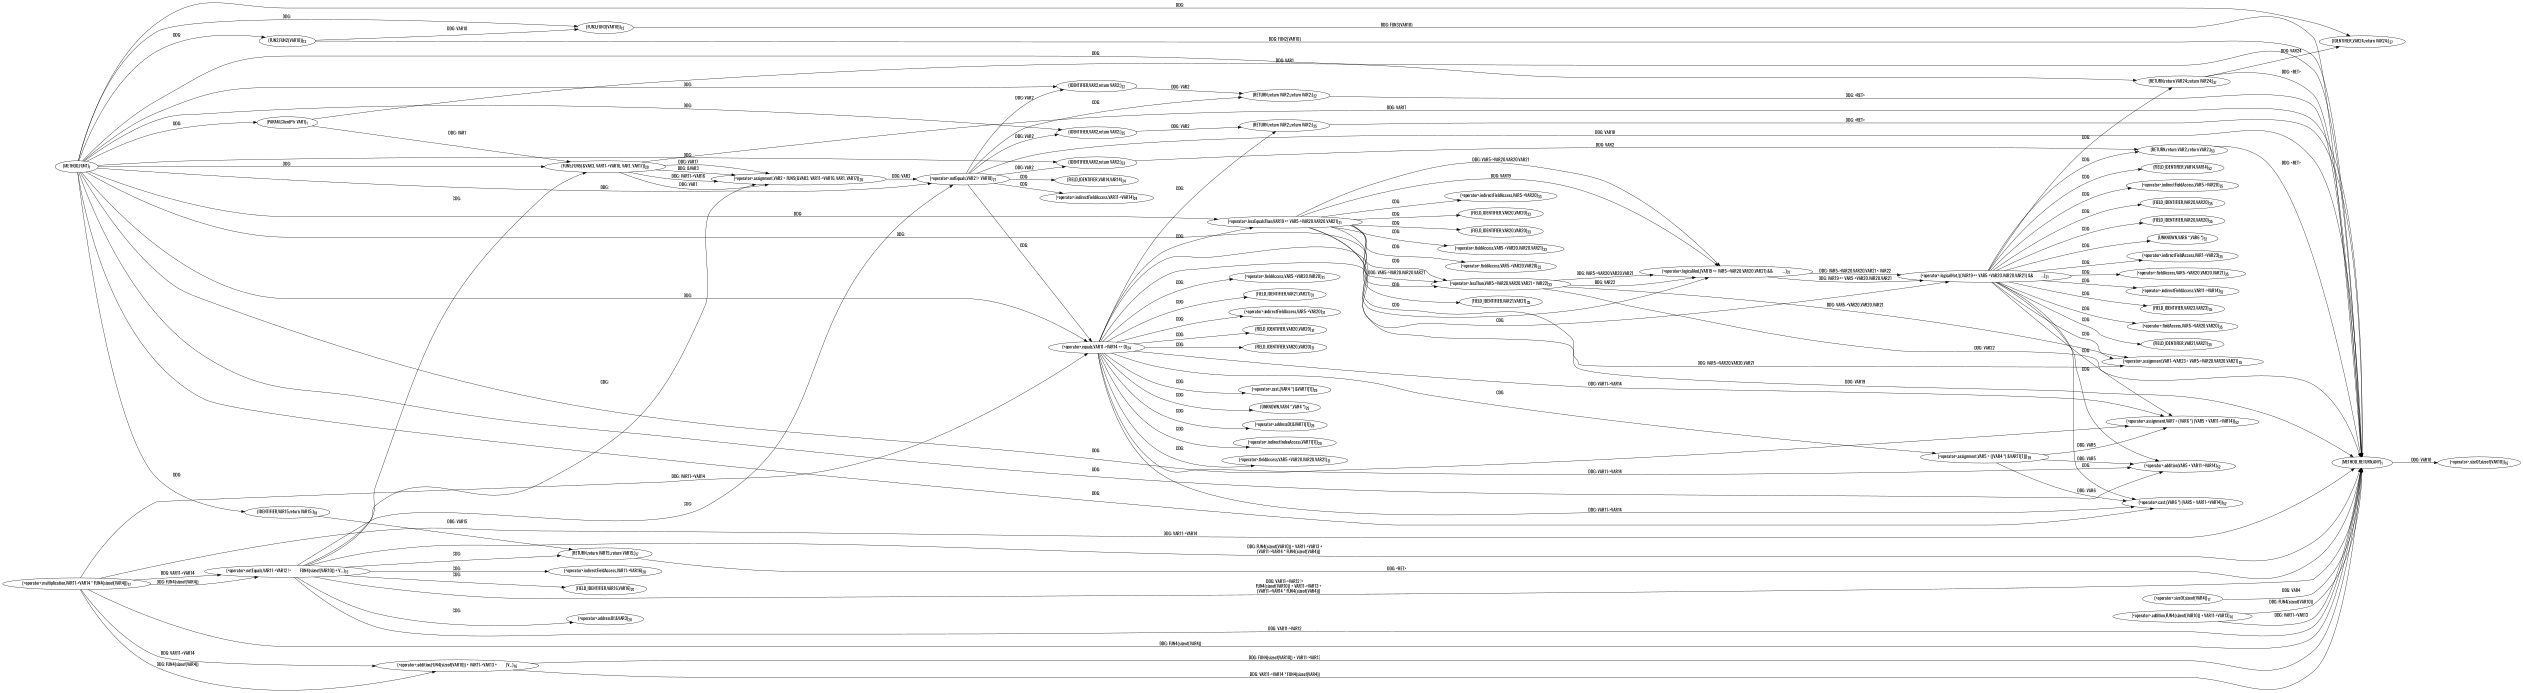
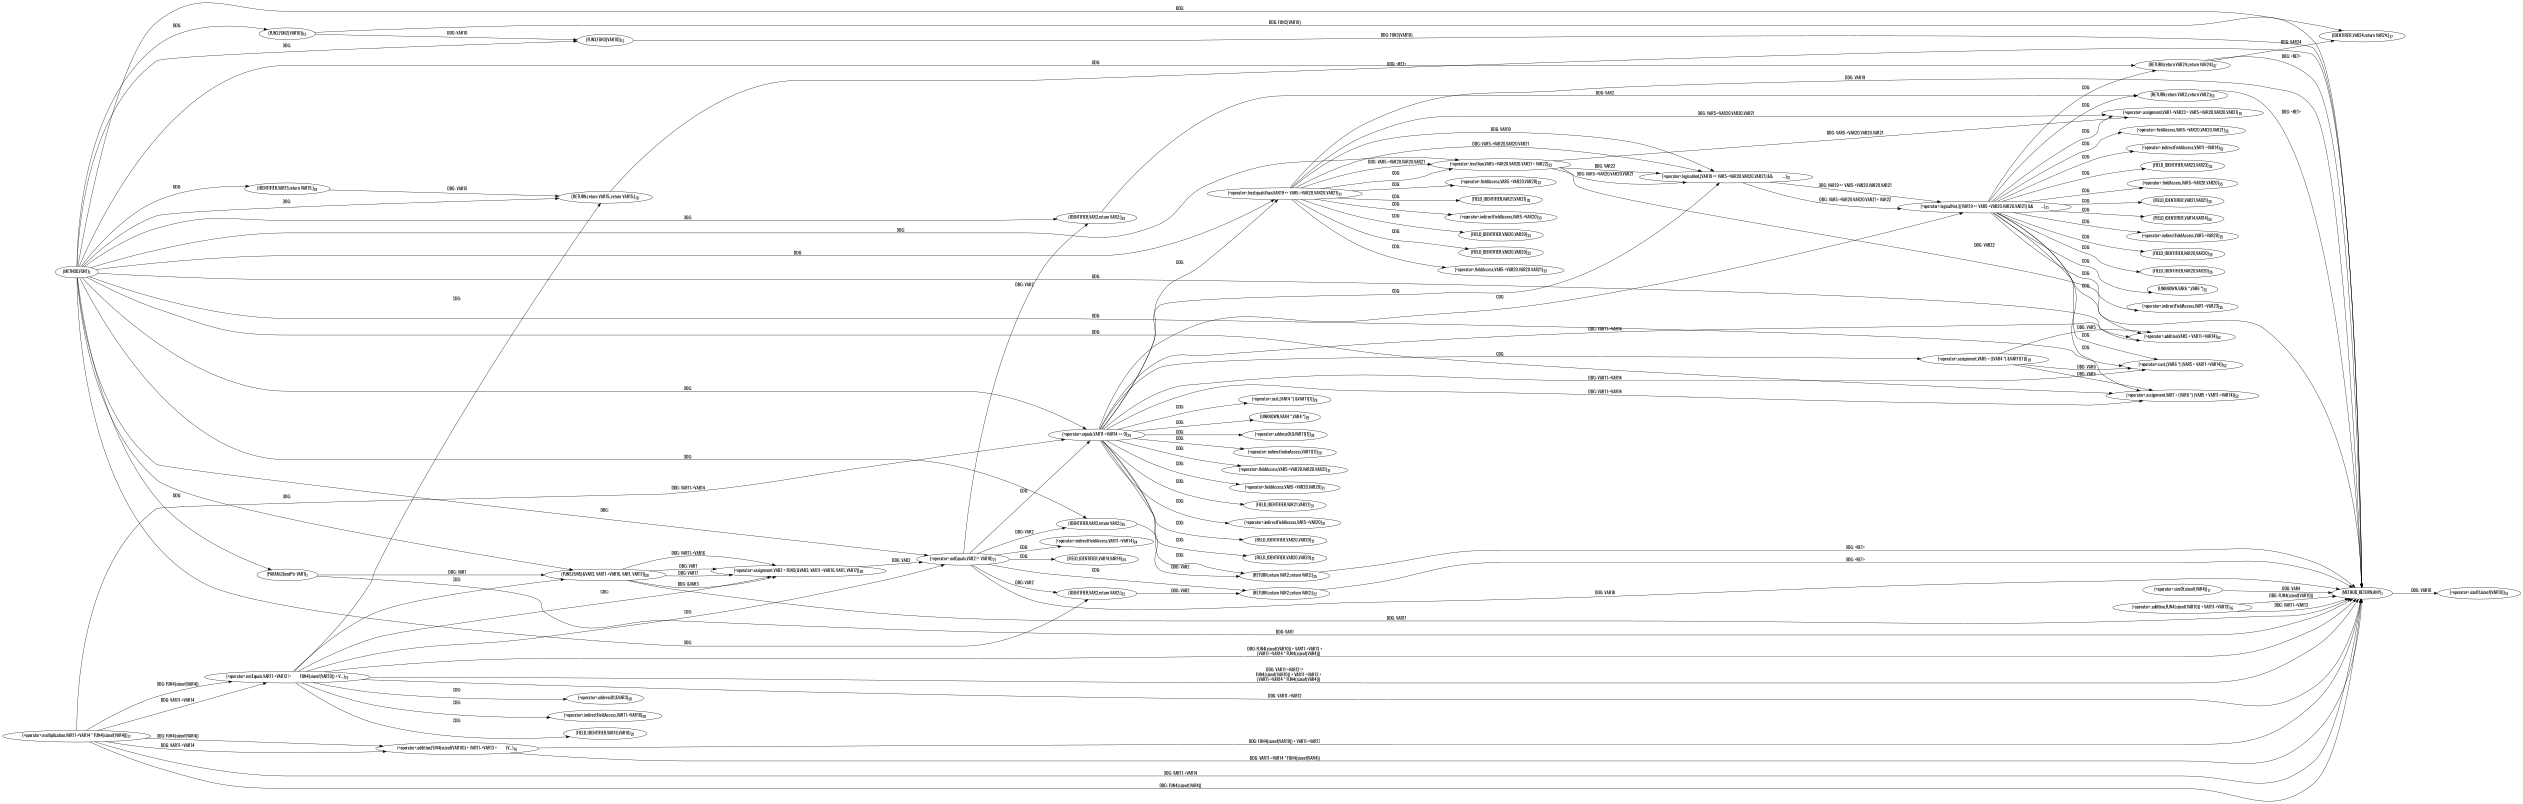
edge "(METHOD,FUN1)" -> "(RETURN,return VAR15;,return VAR15;)": added, label "DDG:"
node "(RETURN,return VAR15;,return VAR15;)": text "17" -> "18"
